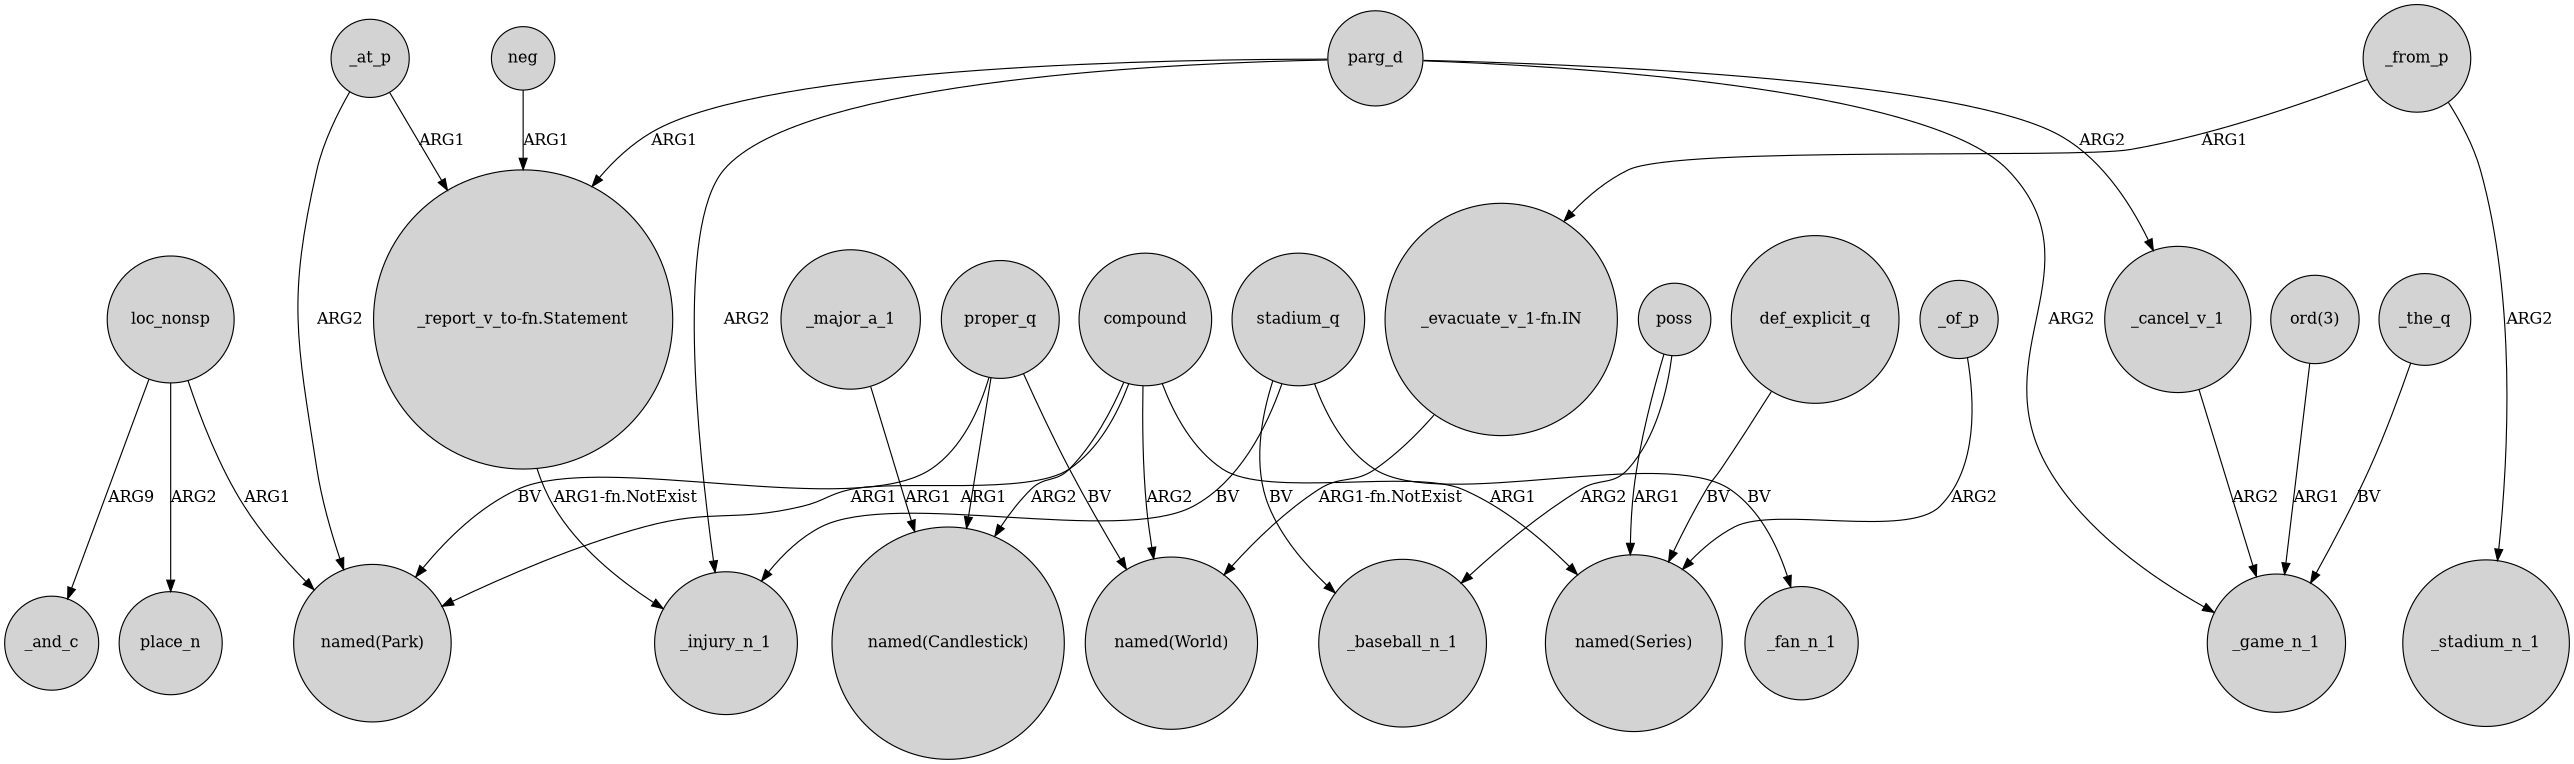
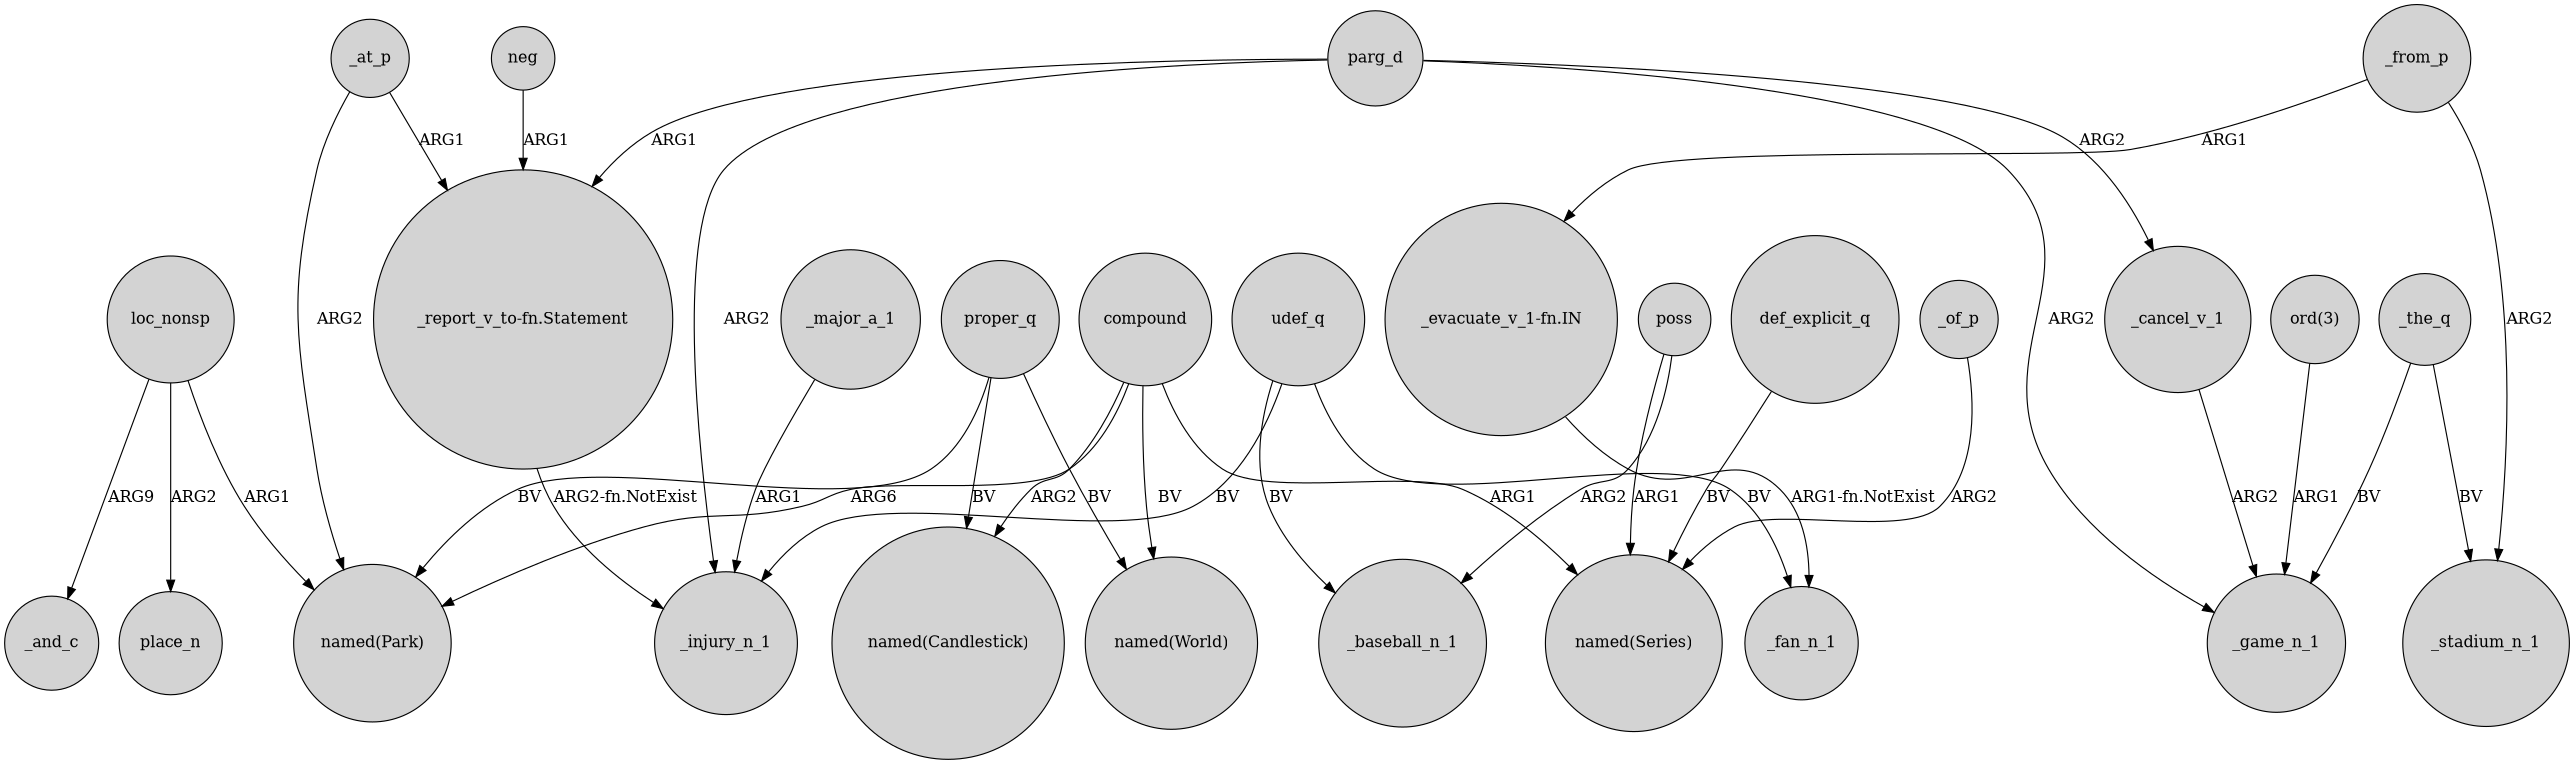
node "stadium_q": label "stadium_q" -> "udef_q"
edge "_major_a_1" -> "named(Candlestick)": now "_major_a_1" -> "_injury_n_1"
edge "_the_q" -> "_stadium_n_1": added, label "BV"
edge "_evacuate_v_1-fn.IN" -> "named(World)": now "_evacuate_v_1-fn.IN" -> "_fan_n_1"
edge "_report_v_to-fn.Statement" -> "_injury_n_1": label "ARG1-fn.NotExist" -> "ARG2-fn.NotExist"
edge "compound" -> "named(Park)": label "ARG1" -> "ARG6"
edge "proper_q" -> "named(Candlestick)": label "ARG1" -> "BV"
edge "compound" -> "named(World)": label "ARG2" -> "BV"
